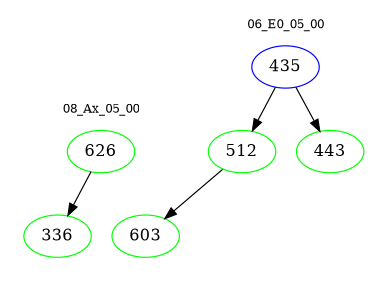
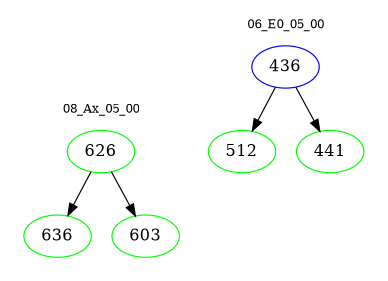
node "435": label "435" -> "436"
node "443": label "443" -> "441"
edge "512" -> "603": now "626" -> "603"
node "336": label "336" -> "636"
